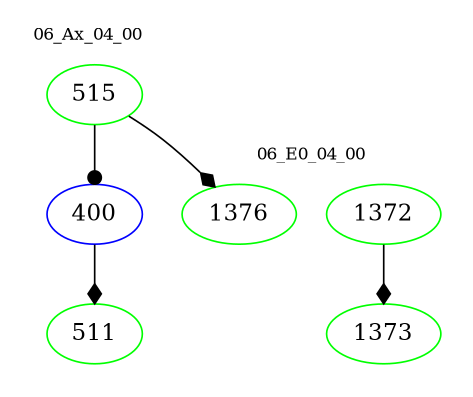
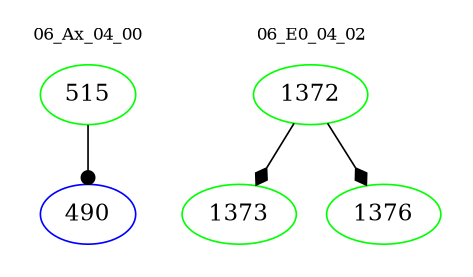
edge "515" -> "1376": now "1372" -> "1376"
cluster "06_E0_04_00": label "06_E0_04_00" -> "06_E0_04_02"
node "400": label "400" -> "490"
node "511": removed
